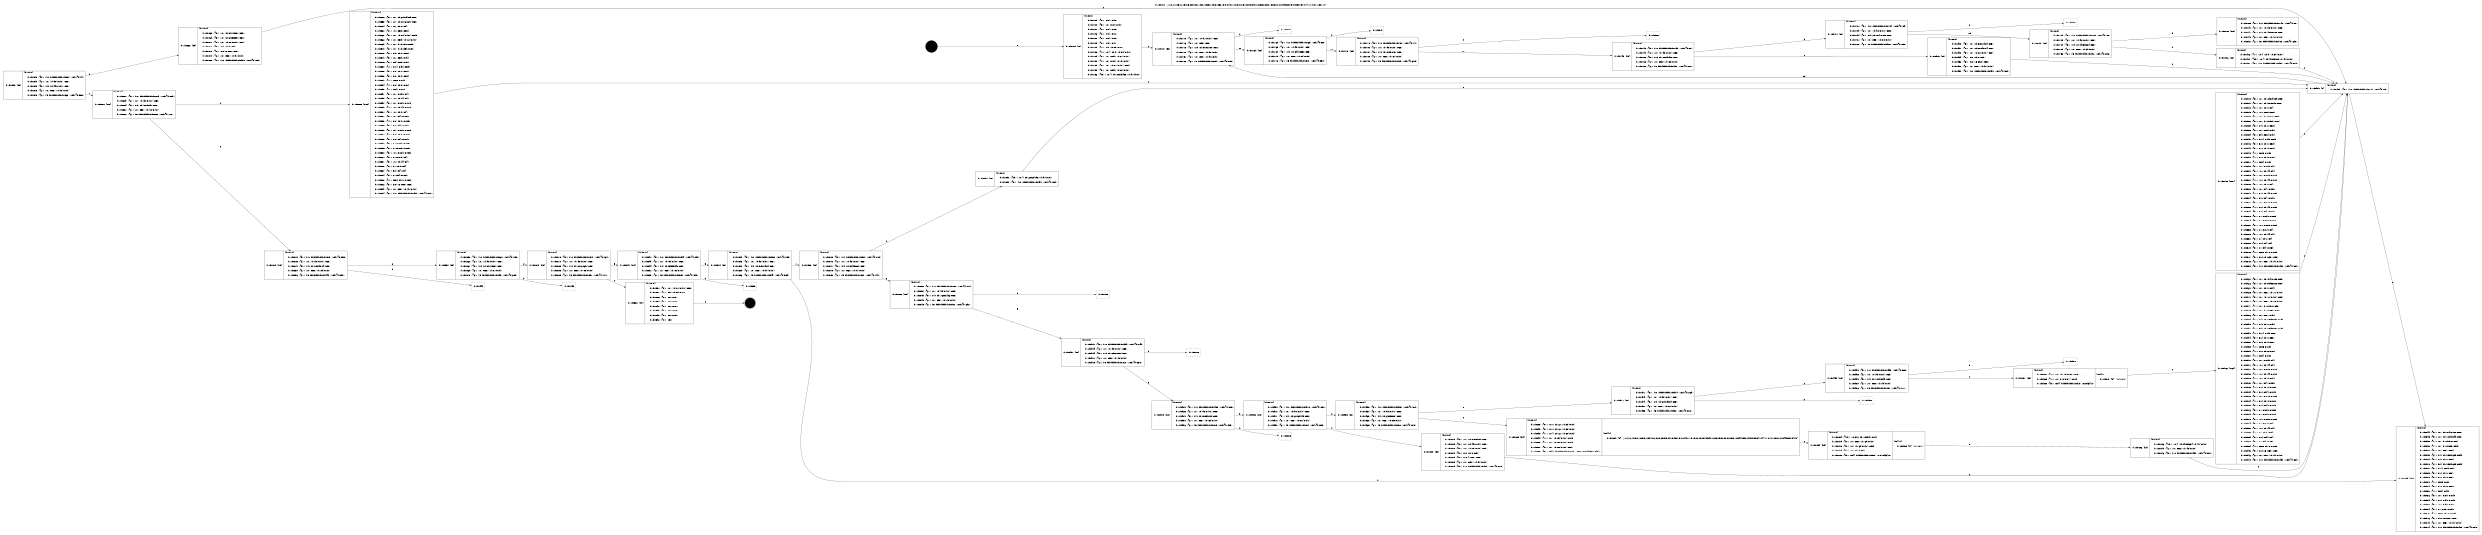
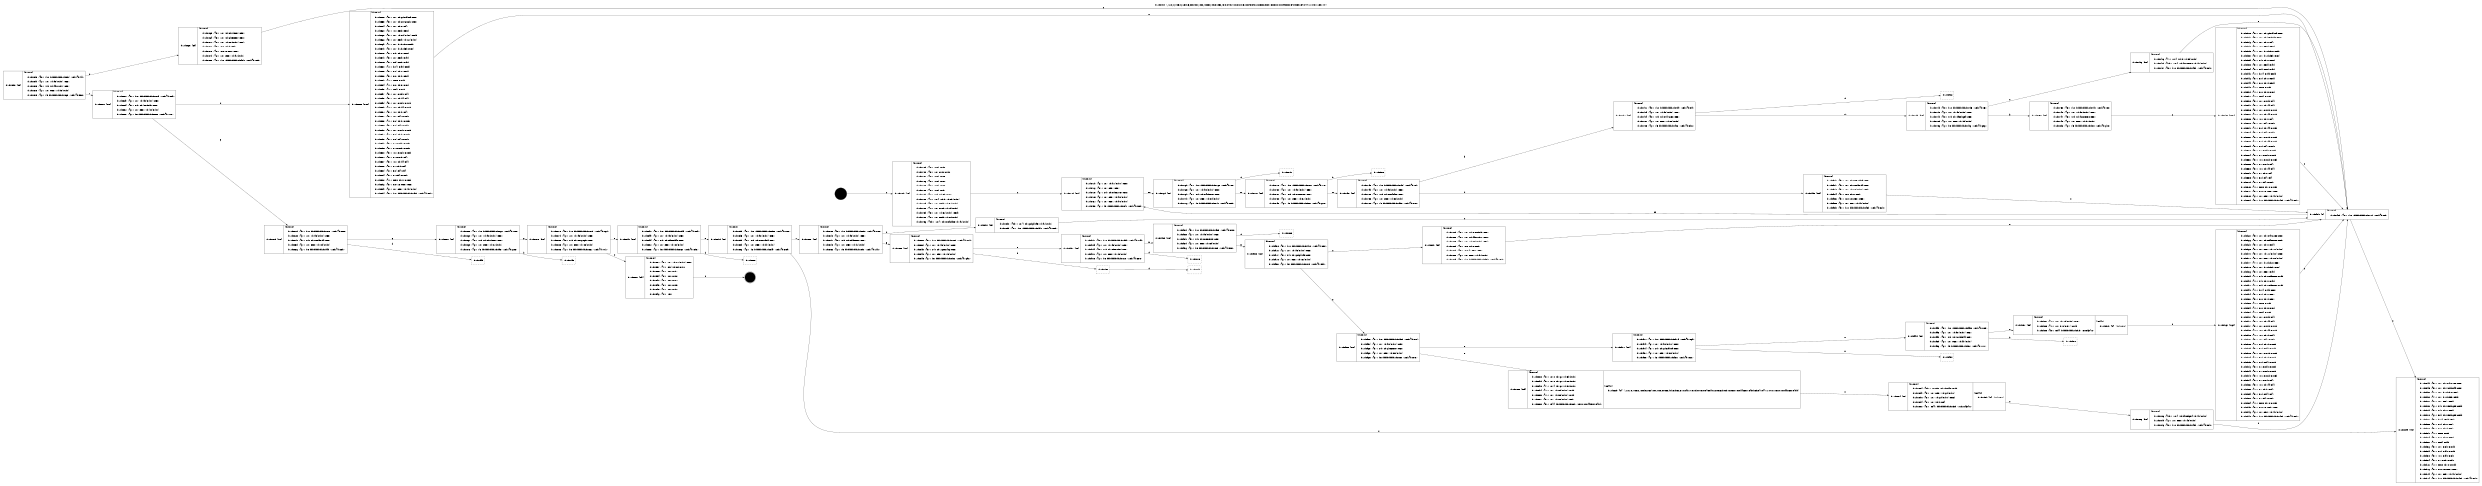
edge "0x401740 [32]" -> "0x401cdb": now "0x401da2" -> "0x401cdb"
edge "0x4017ec [28]" -> "0x401dcc [137]": added, label "1"
